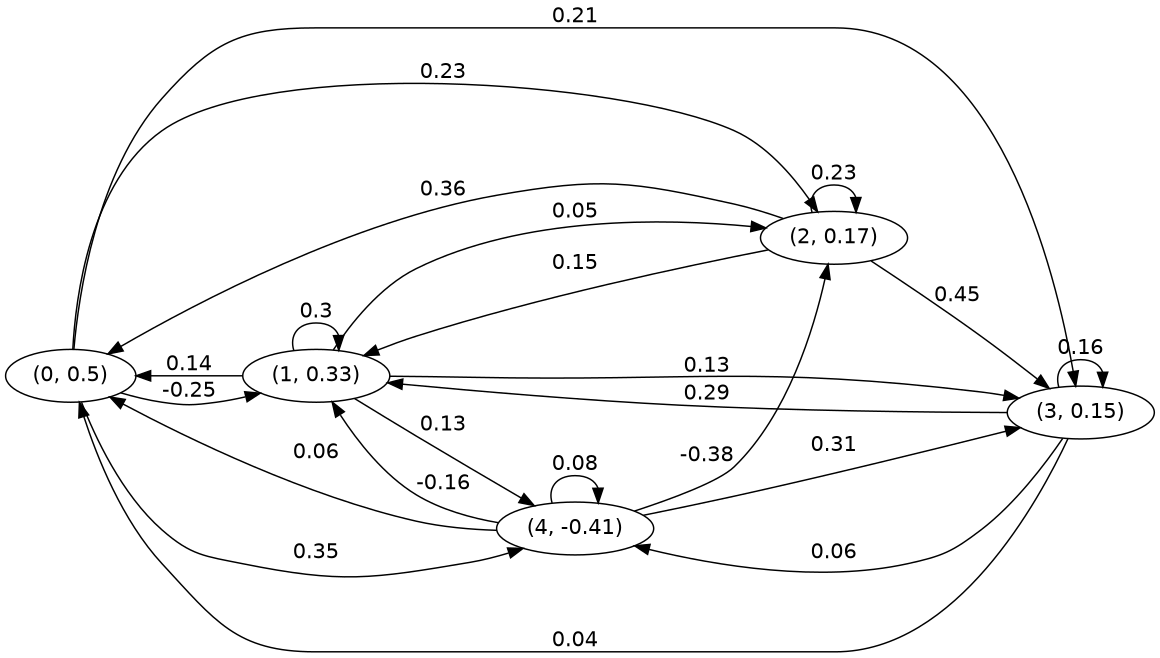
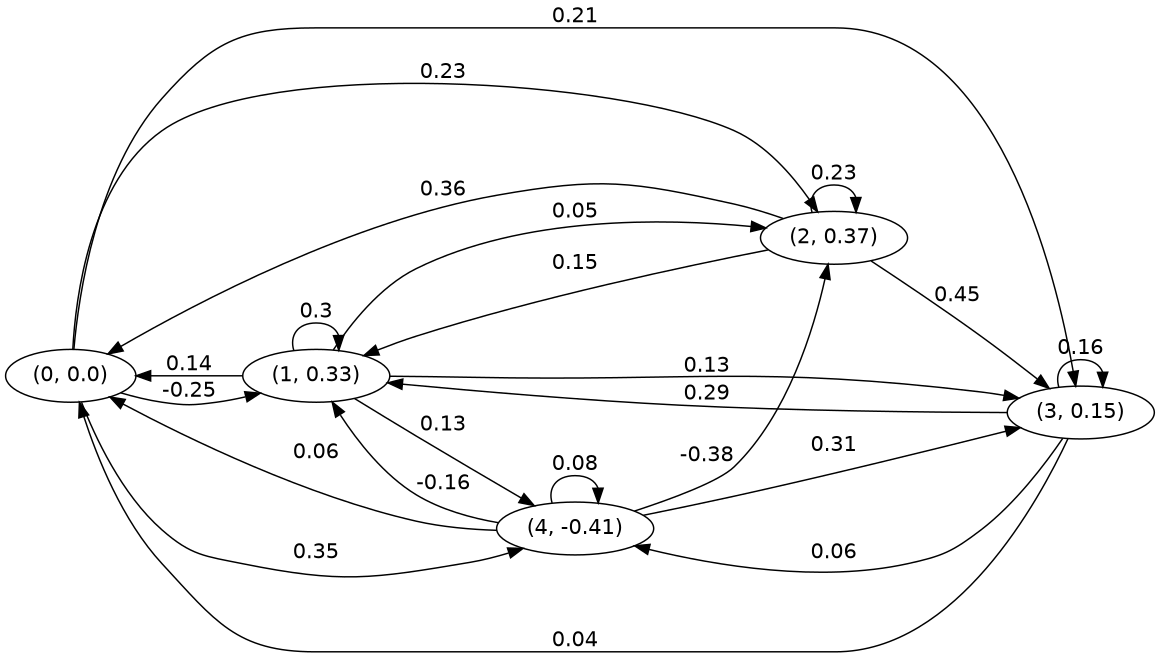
node "(2, 0.17)": label "(2, 0.17)" -> "(2, 0.37)"
node "(0, 0.5)": label "(0, 0.5)" -> "(0, 0.0)"
